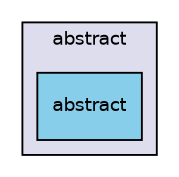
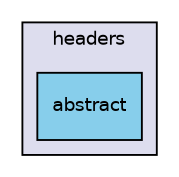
cluster "abstract": label "abstract" -> "headers"
